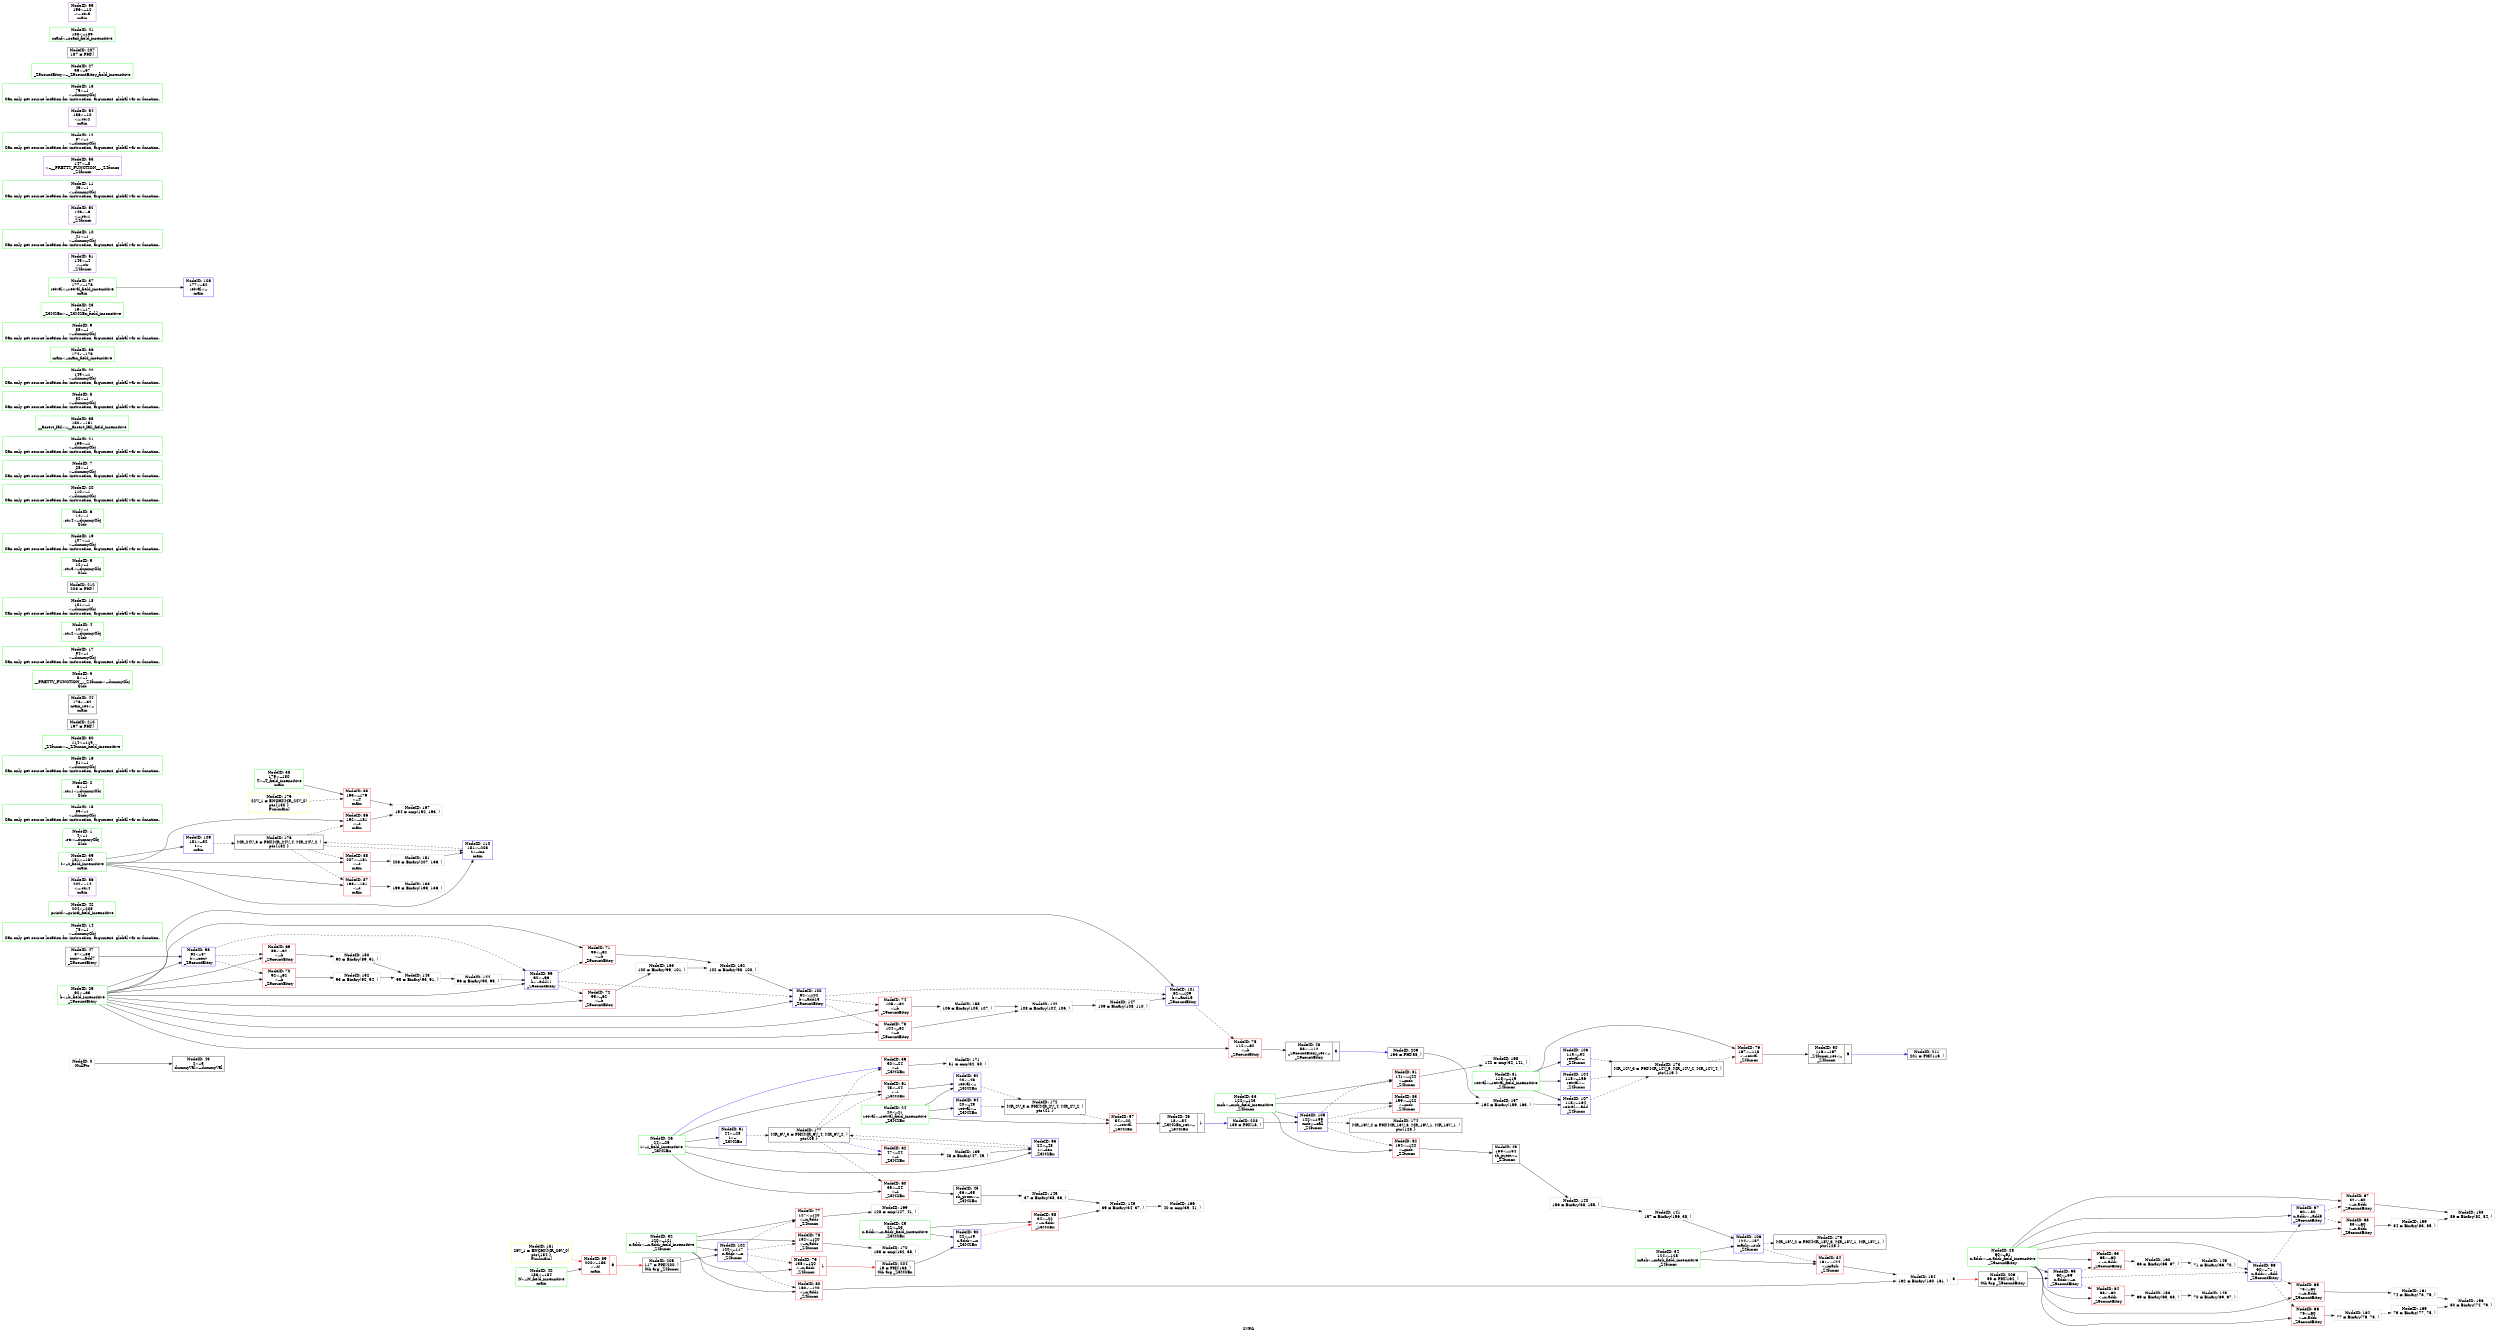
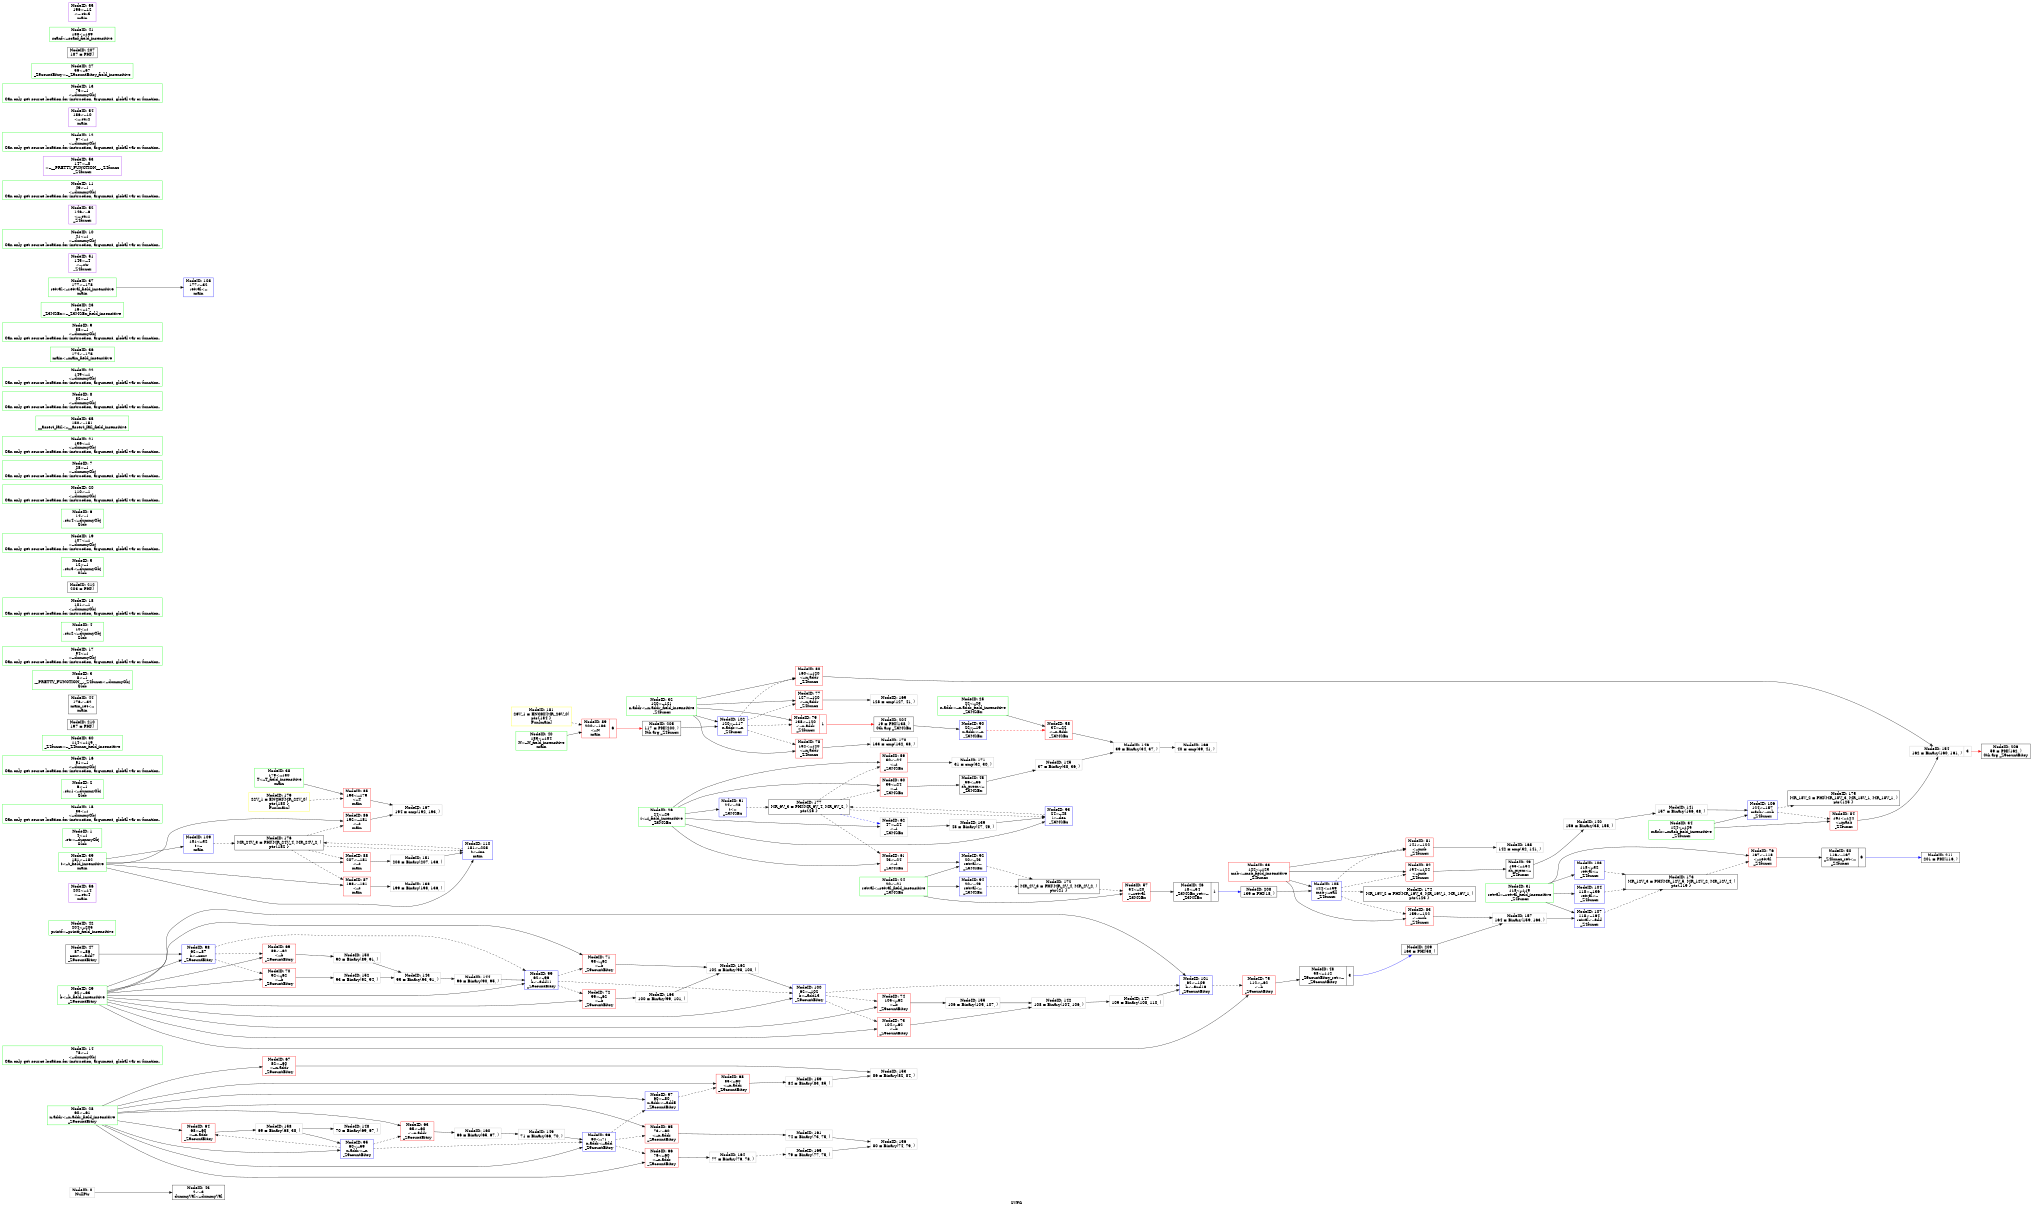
edge "NodeID: 26" -> "NodeID: 59": color blue -> black
node "NodeID: 33": color green -> red
node "NodeID: 62": color red -> grey
edge "NodeID: 97" -> "NodeID: 67": removed
edge "NodeID: 25" -> "NodeID: 90": removed
edge "NodeID: 181" -> "NodeID: 89": color red -> black
edge "NodeID: 206" -> "NodeID: 95": now "NodeID: 158" -> "NodeID: 95"
